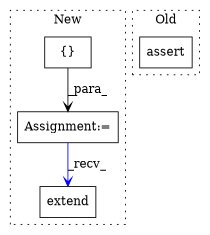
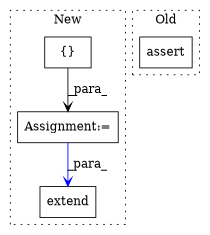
edge "Assignment:=" -> "extend": label "_recv_" -> "_para_"
